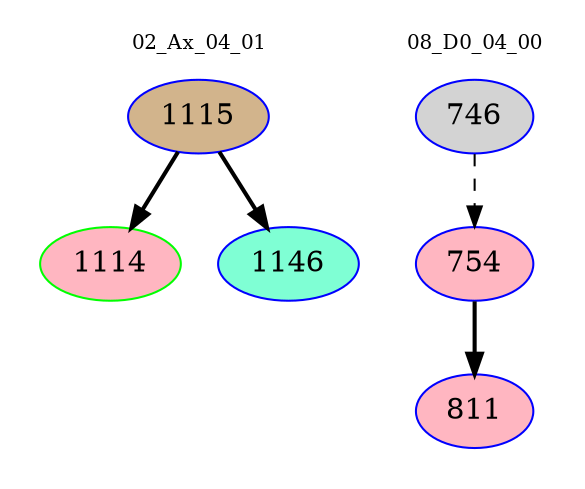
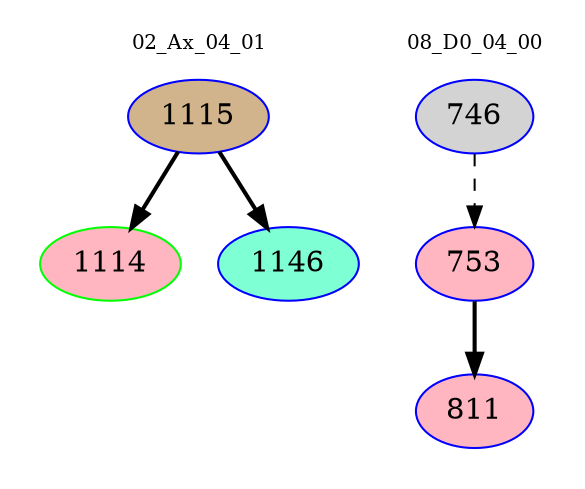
node "754": label "754" -> "753"
